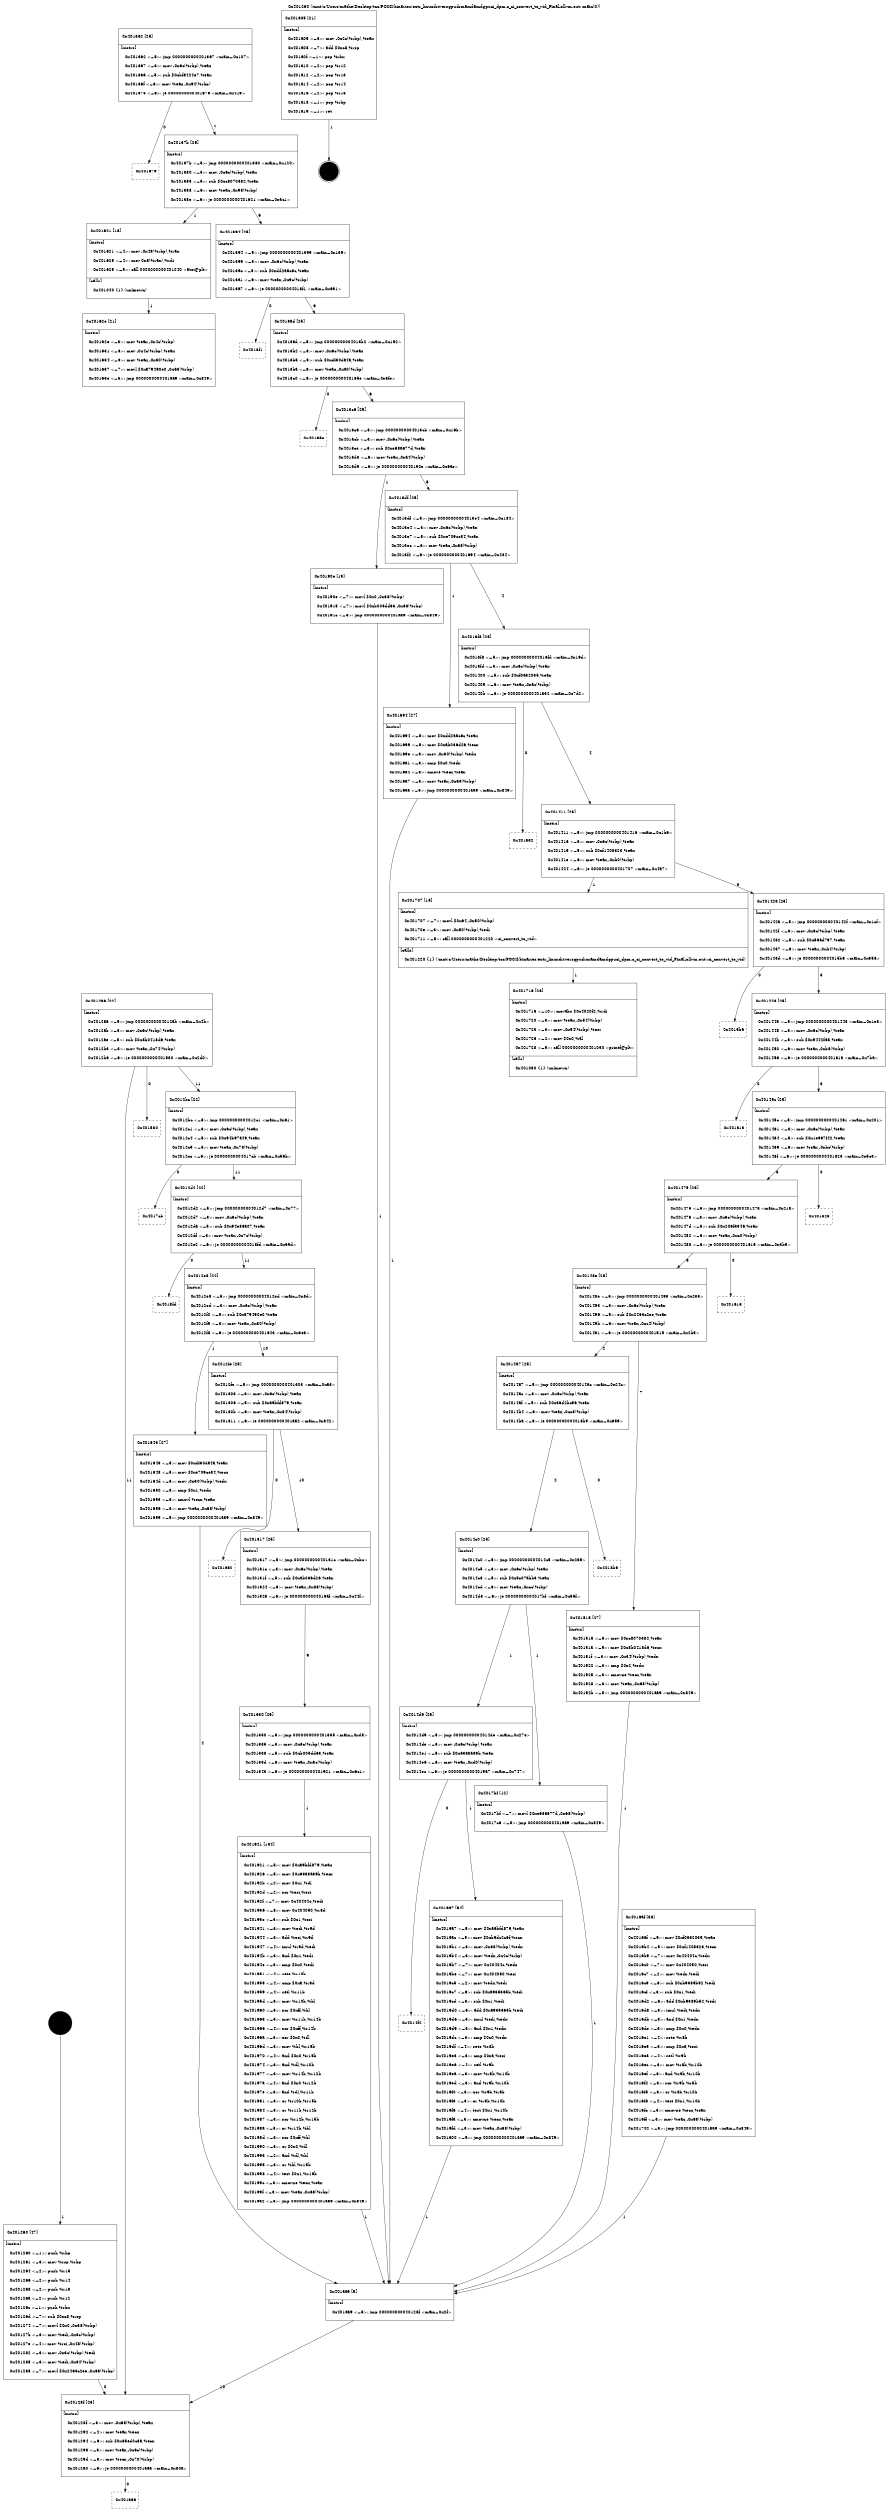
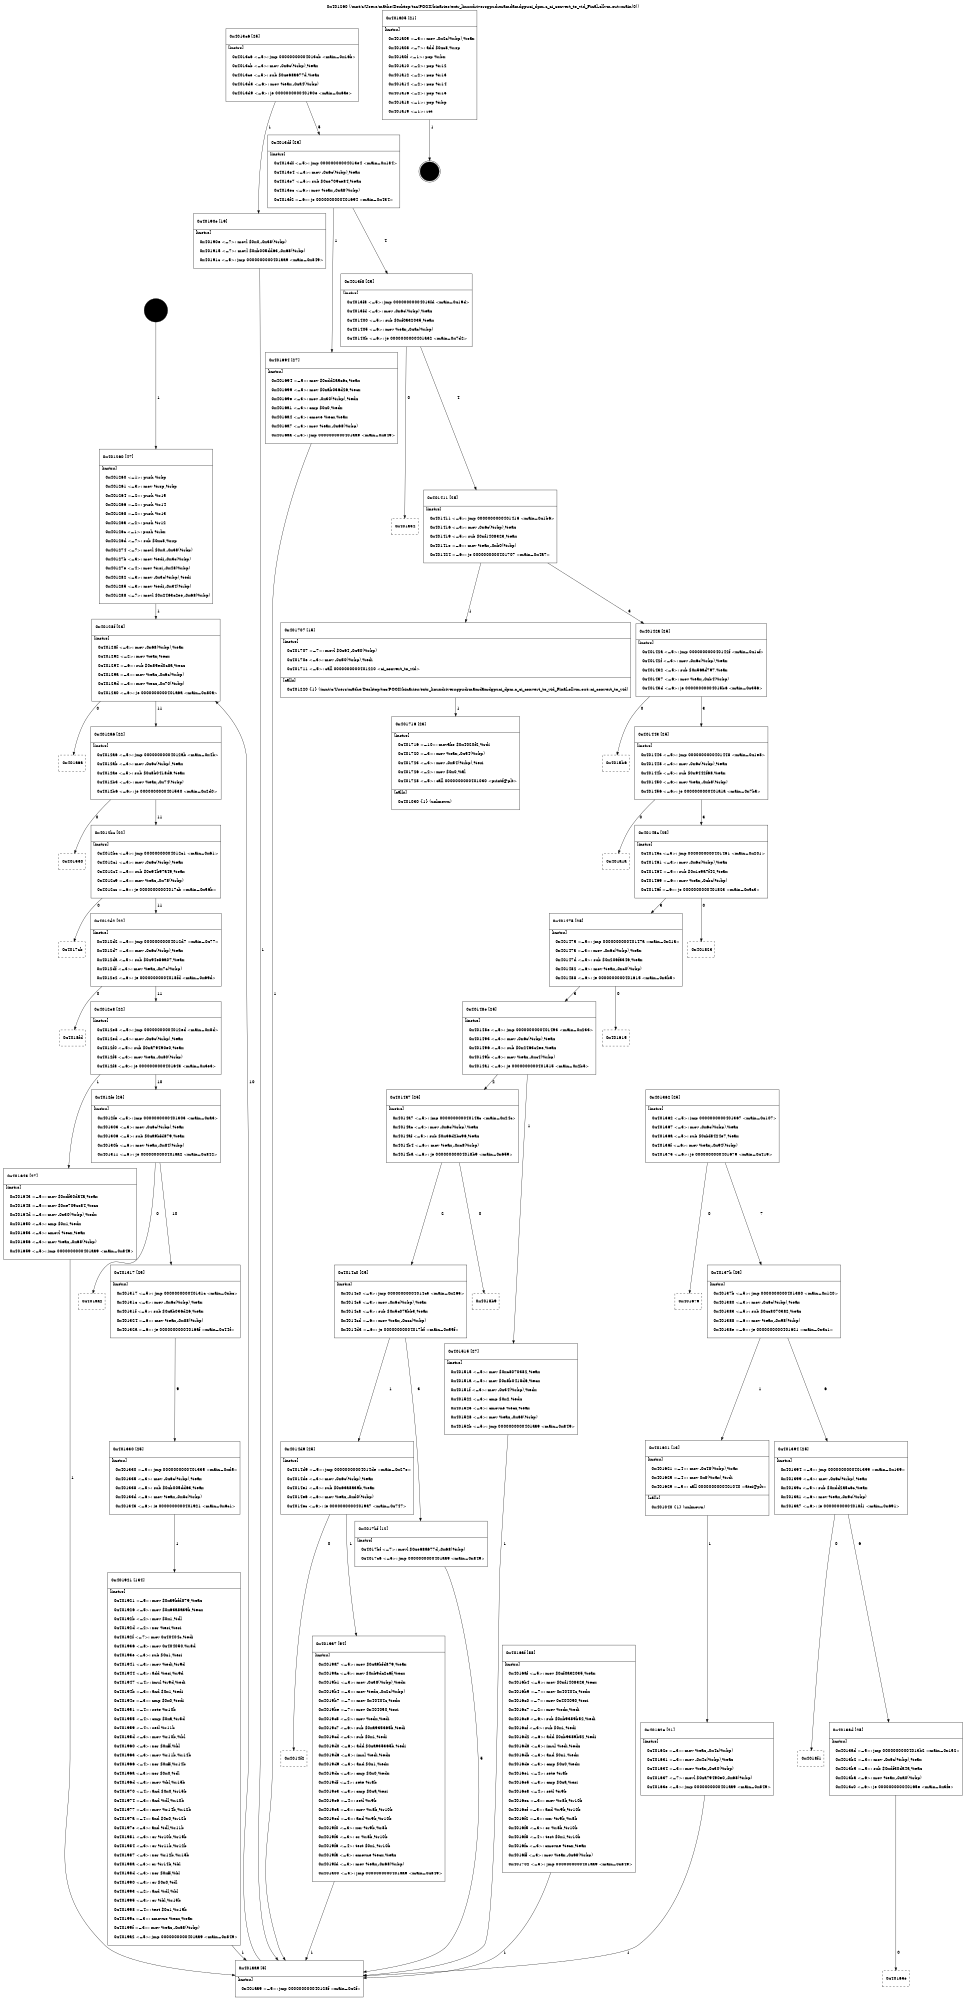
edge "0x4013ad [25]" -> "0x4013c6 [25]": removed, label "6"
edge "0x40148e [25]" -> "0x401515 [27]": label " 7" -> " 1"
edge "0x4014c0 [25]" -> "0x4017bf [12]": label " 1" -> " 3"
edge "0x4012a6 [22]" -> "0x40128f [23]": reversed
edge "0x401643 [27]" -> "0x401aa9 [5]": label " 4" -> " 1"
edge "0x40162e [21]" -> "0x401aa9 [5]": added, label "1"
edge "0x4017bf [12]" -> "0x401aa9 [5]": label " 1" -> " 5"
edge "0x401260 [47]" -> "0x40128f [23]": label " 0" -> " 1"
